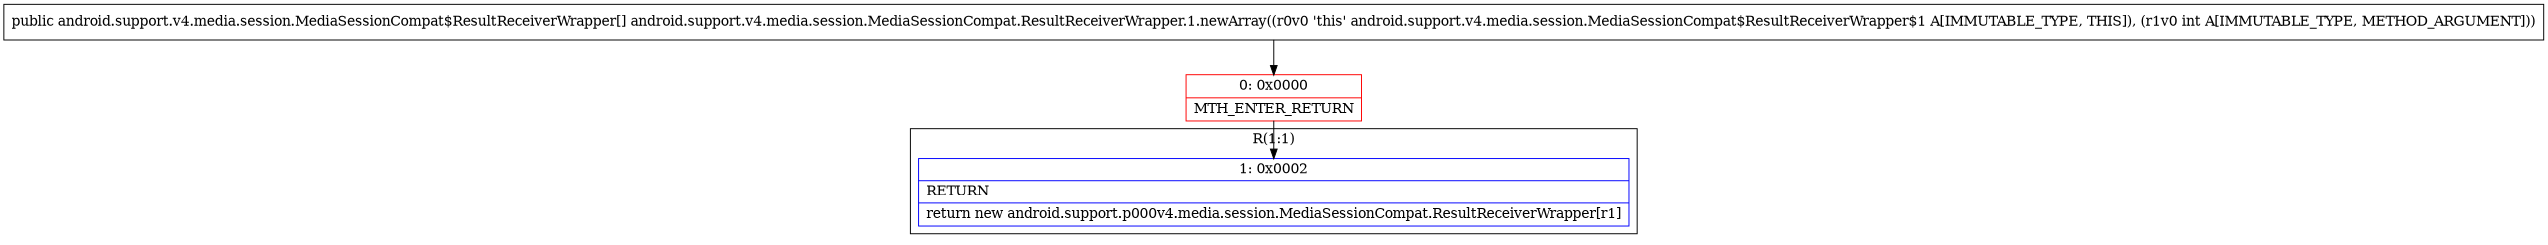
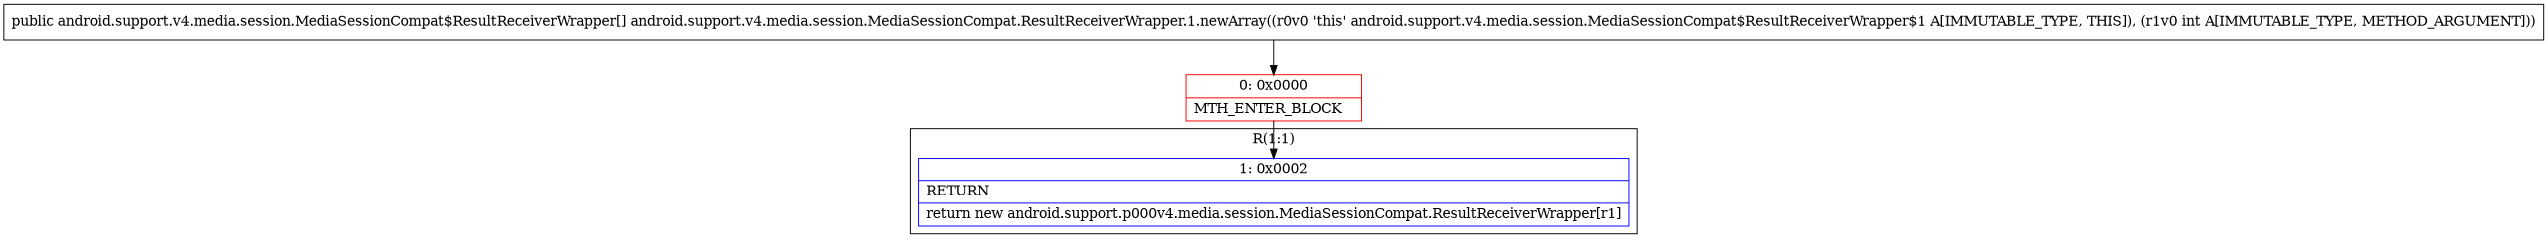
node "0: 0x0000": text "MTH_ENTER_RETURN" -> "MTH_ENTER_BLOCK"
